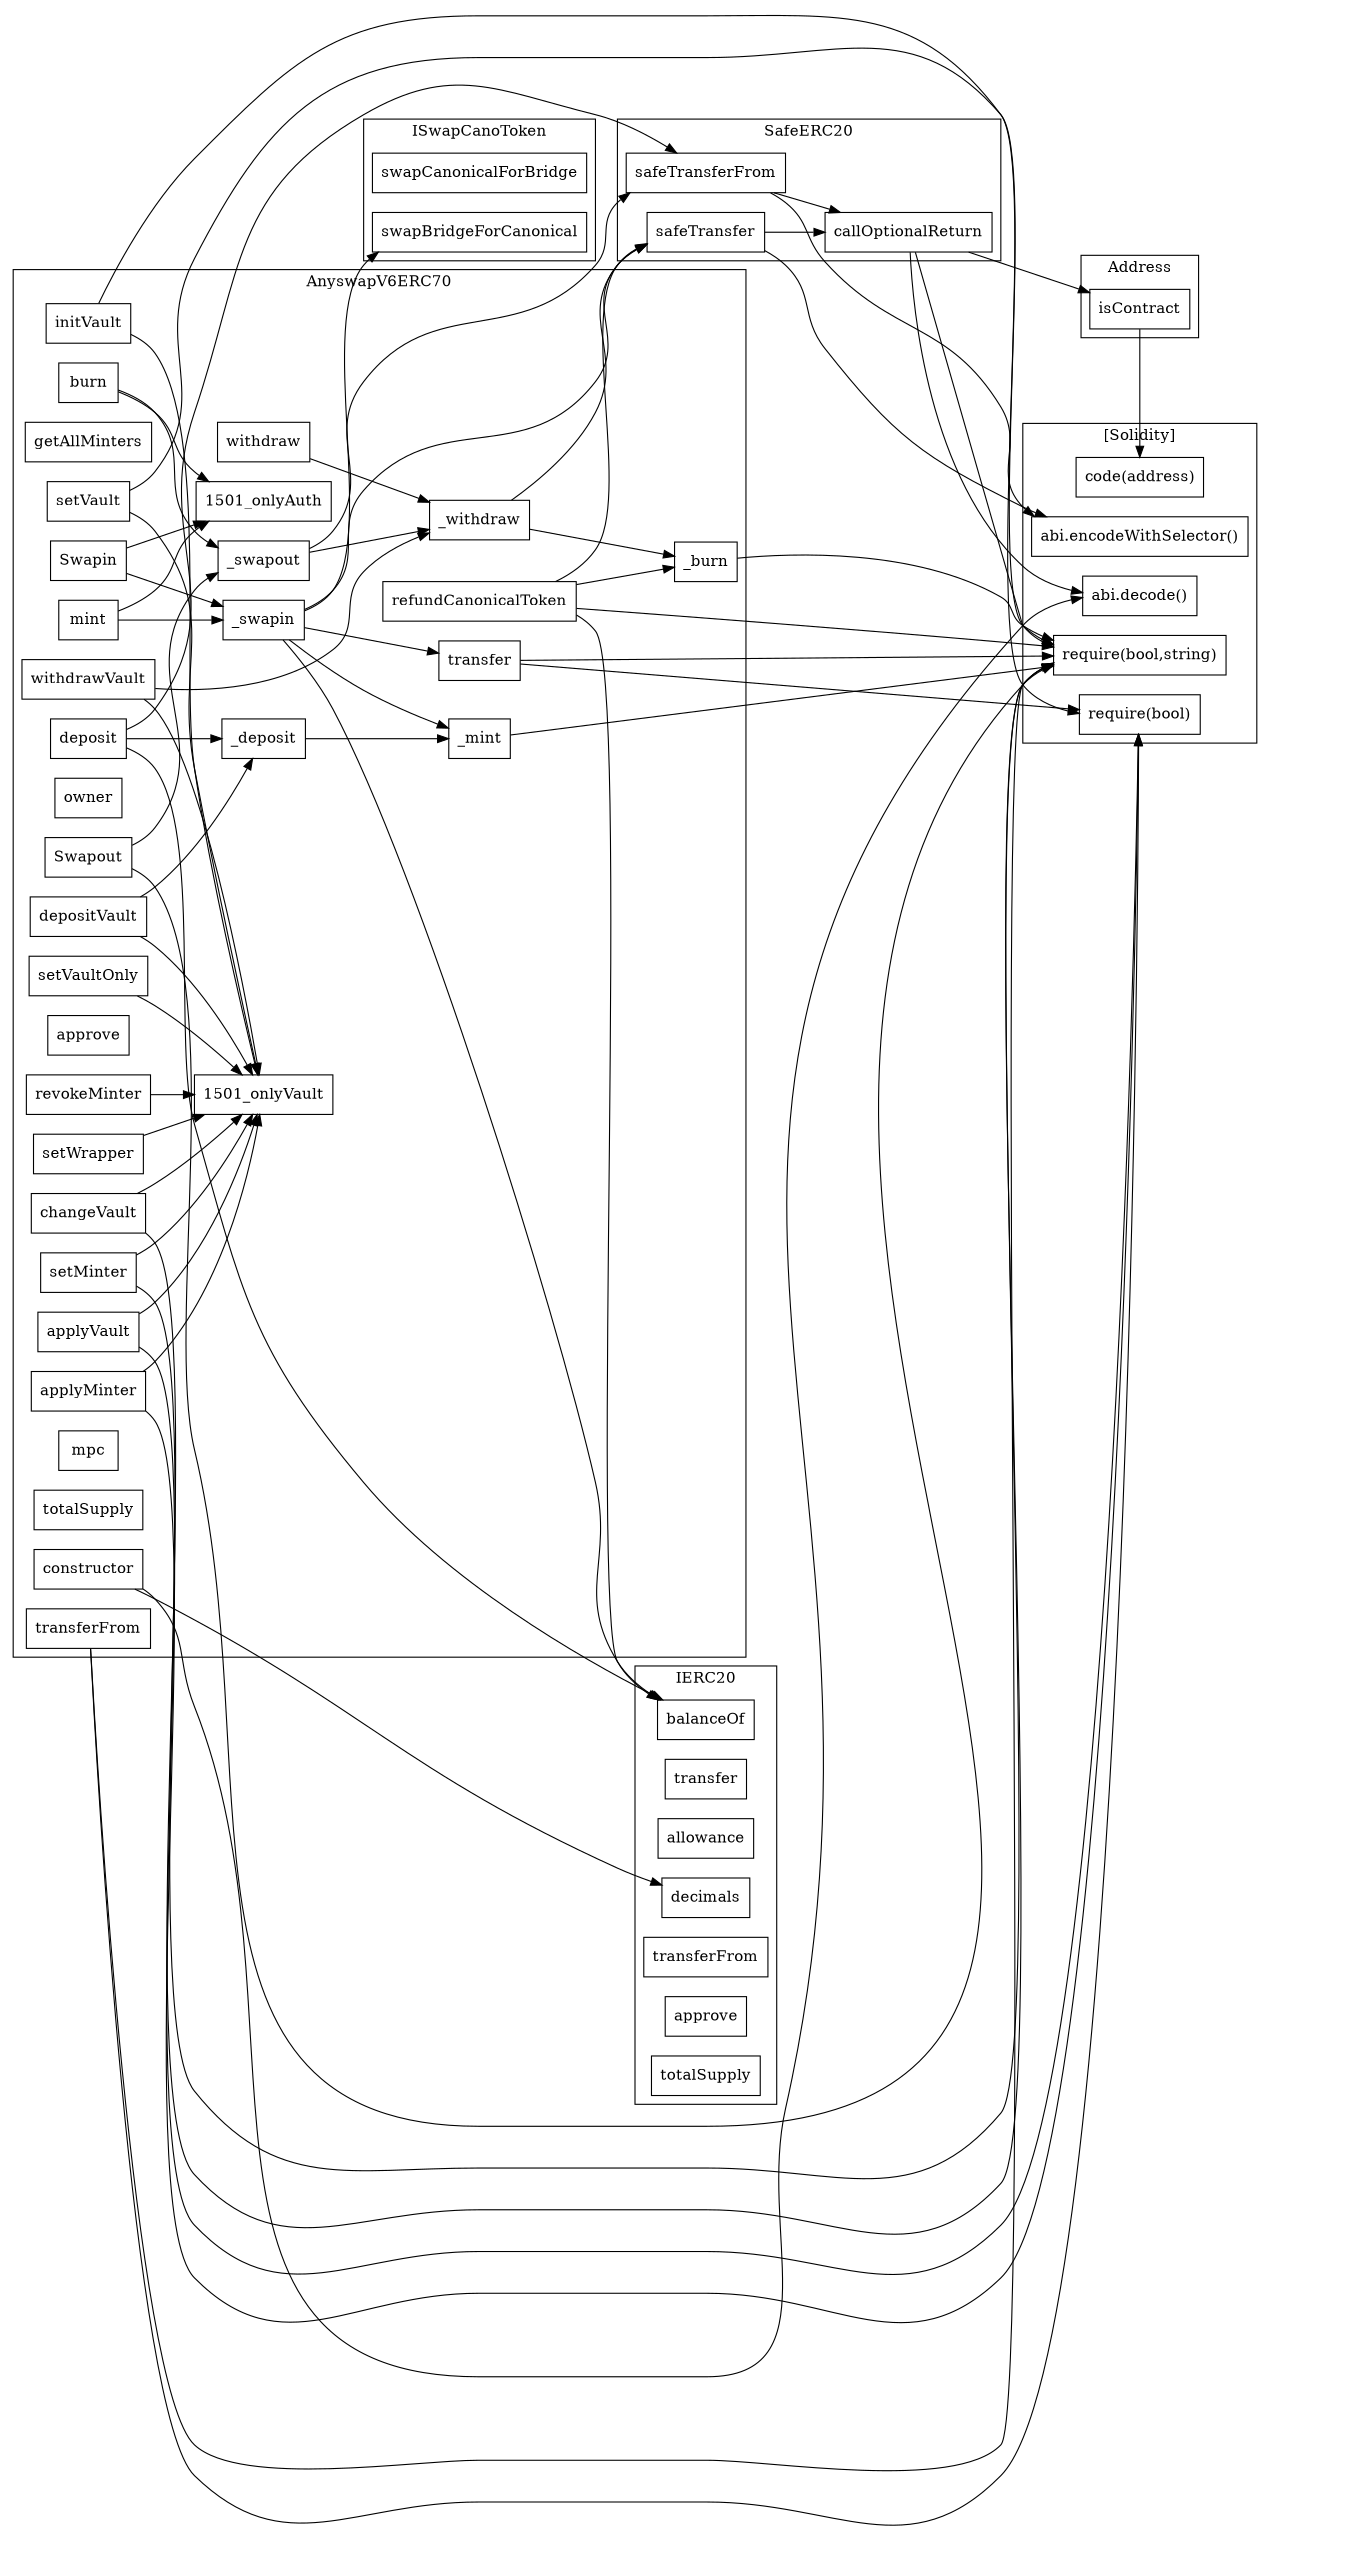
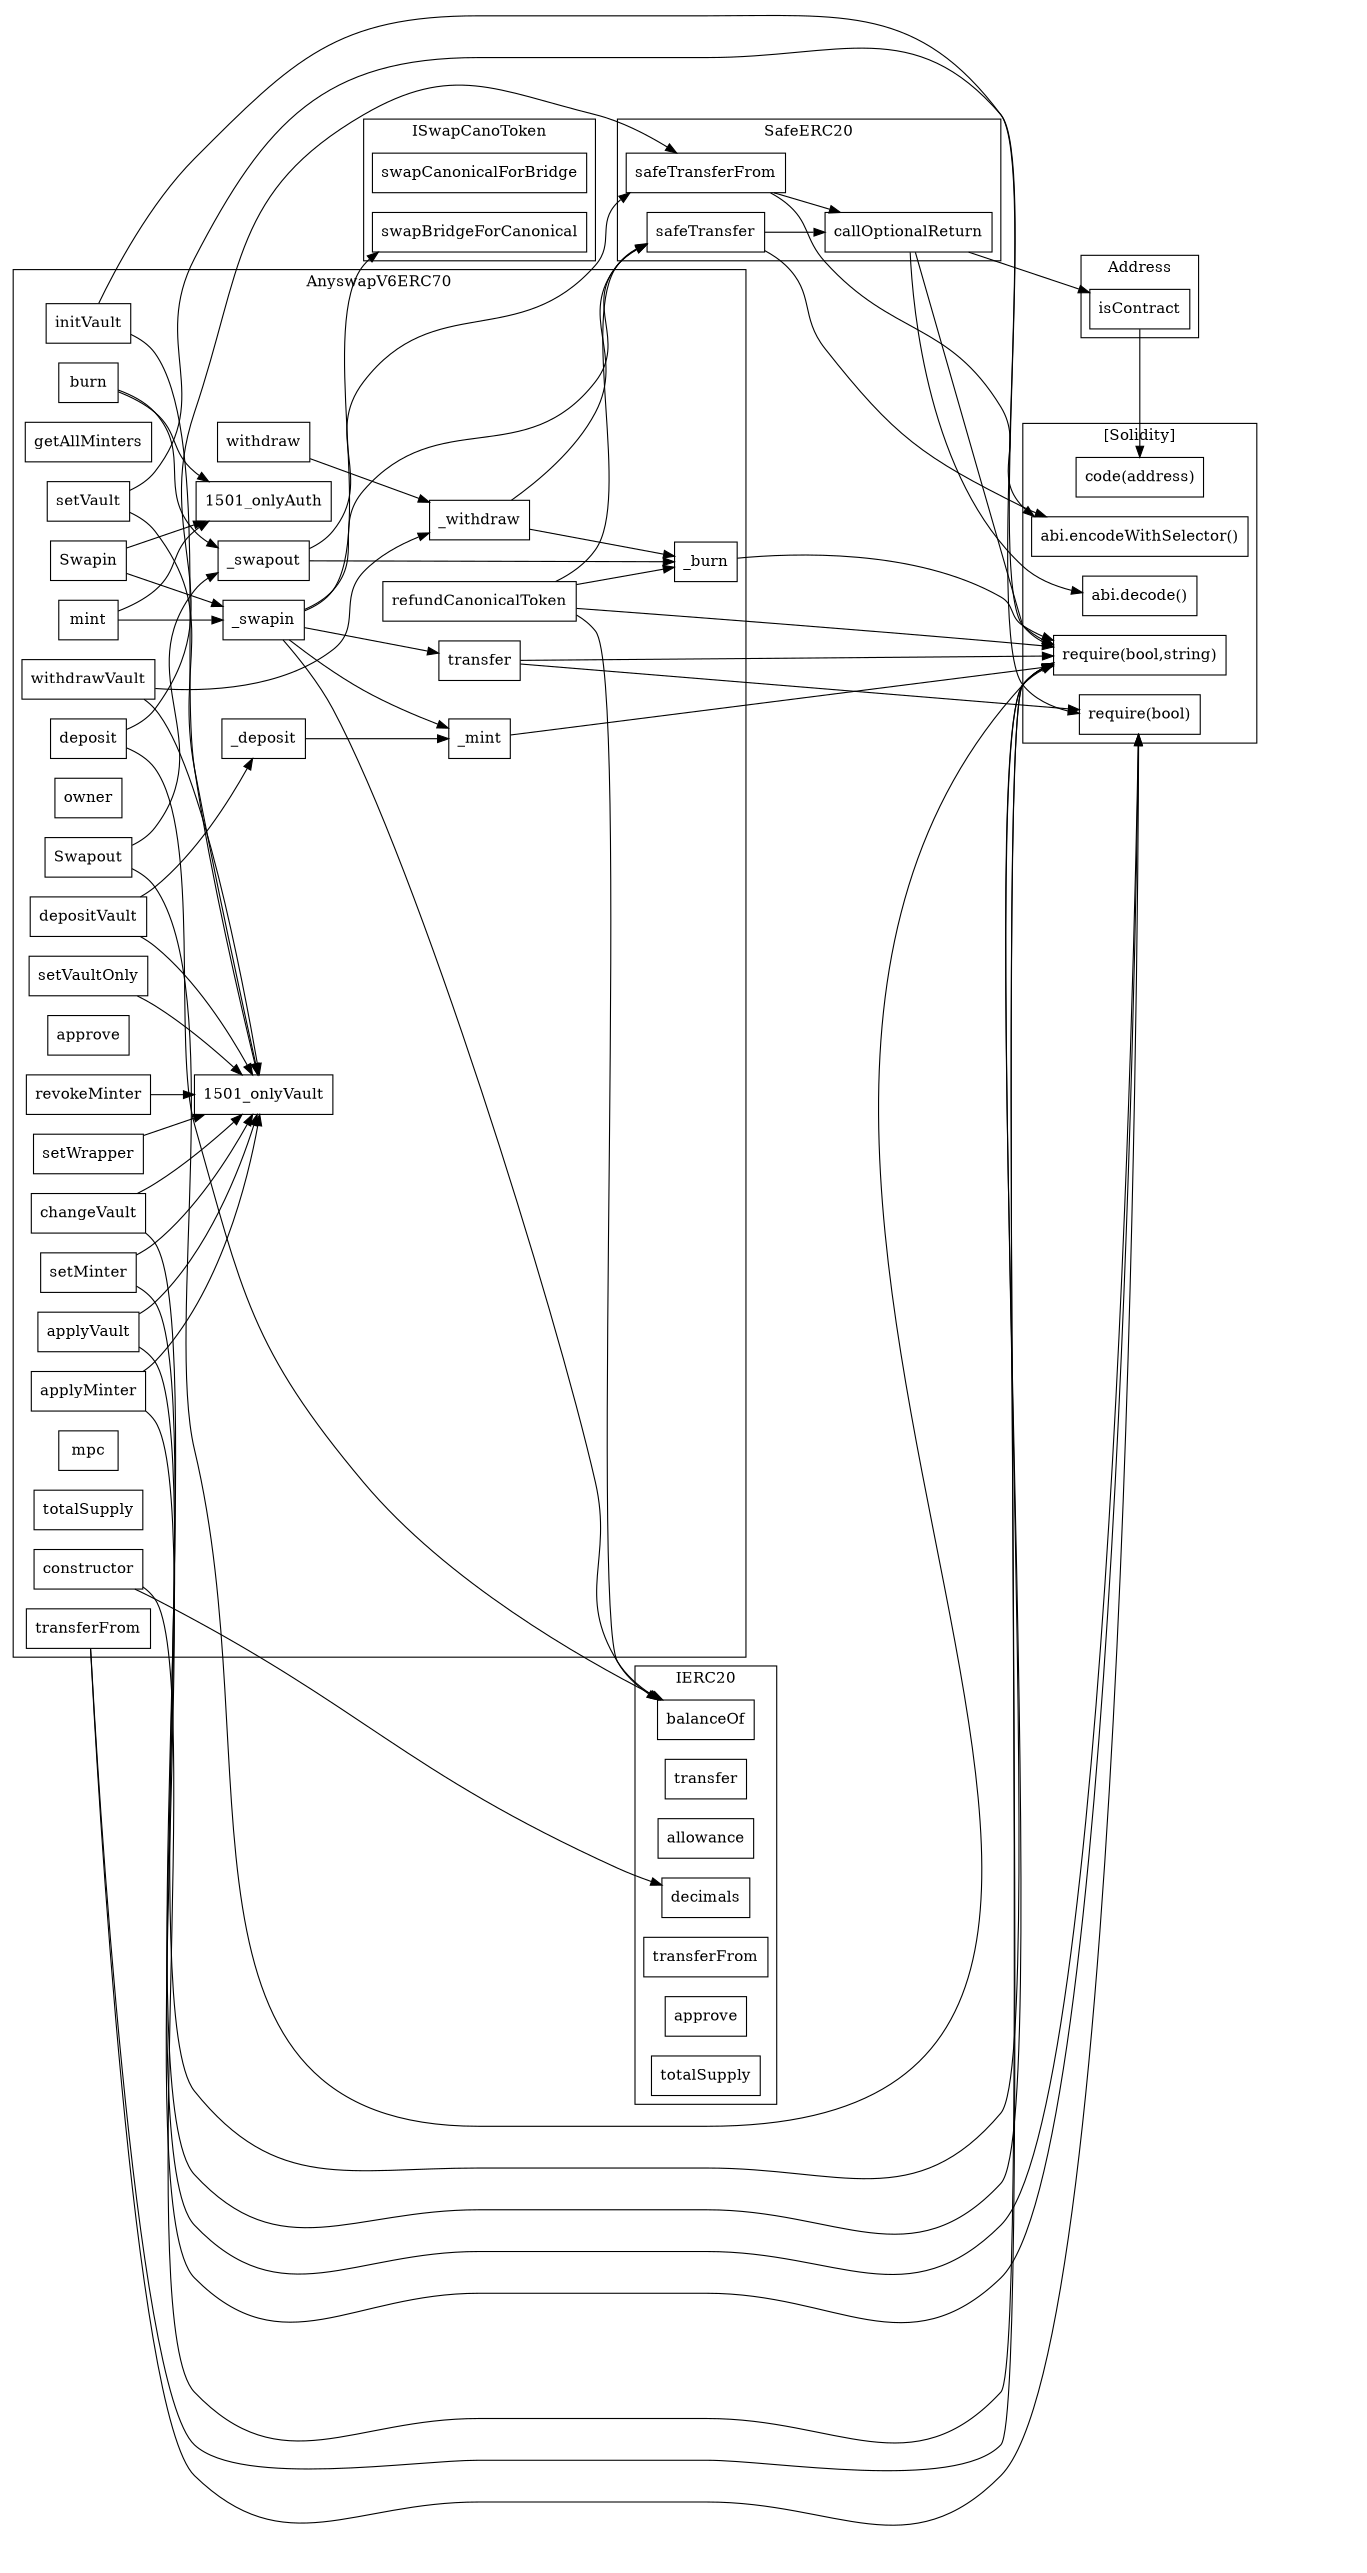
edge "_swapout" -> "_withdraw": now "_swapout" -> "_burn"
edge "deposit" -> "_deposit": removed
edge "constructor" -> "abi.decode()": now "constructor" -> "require(bool,string)"
